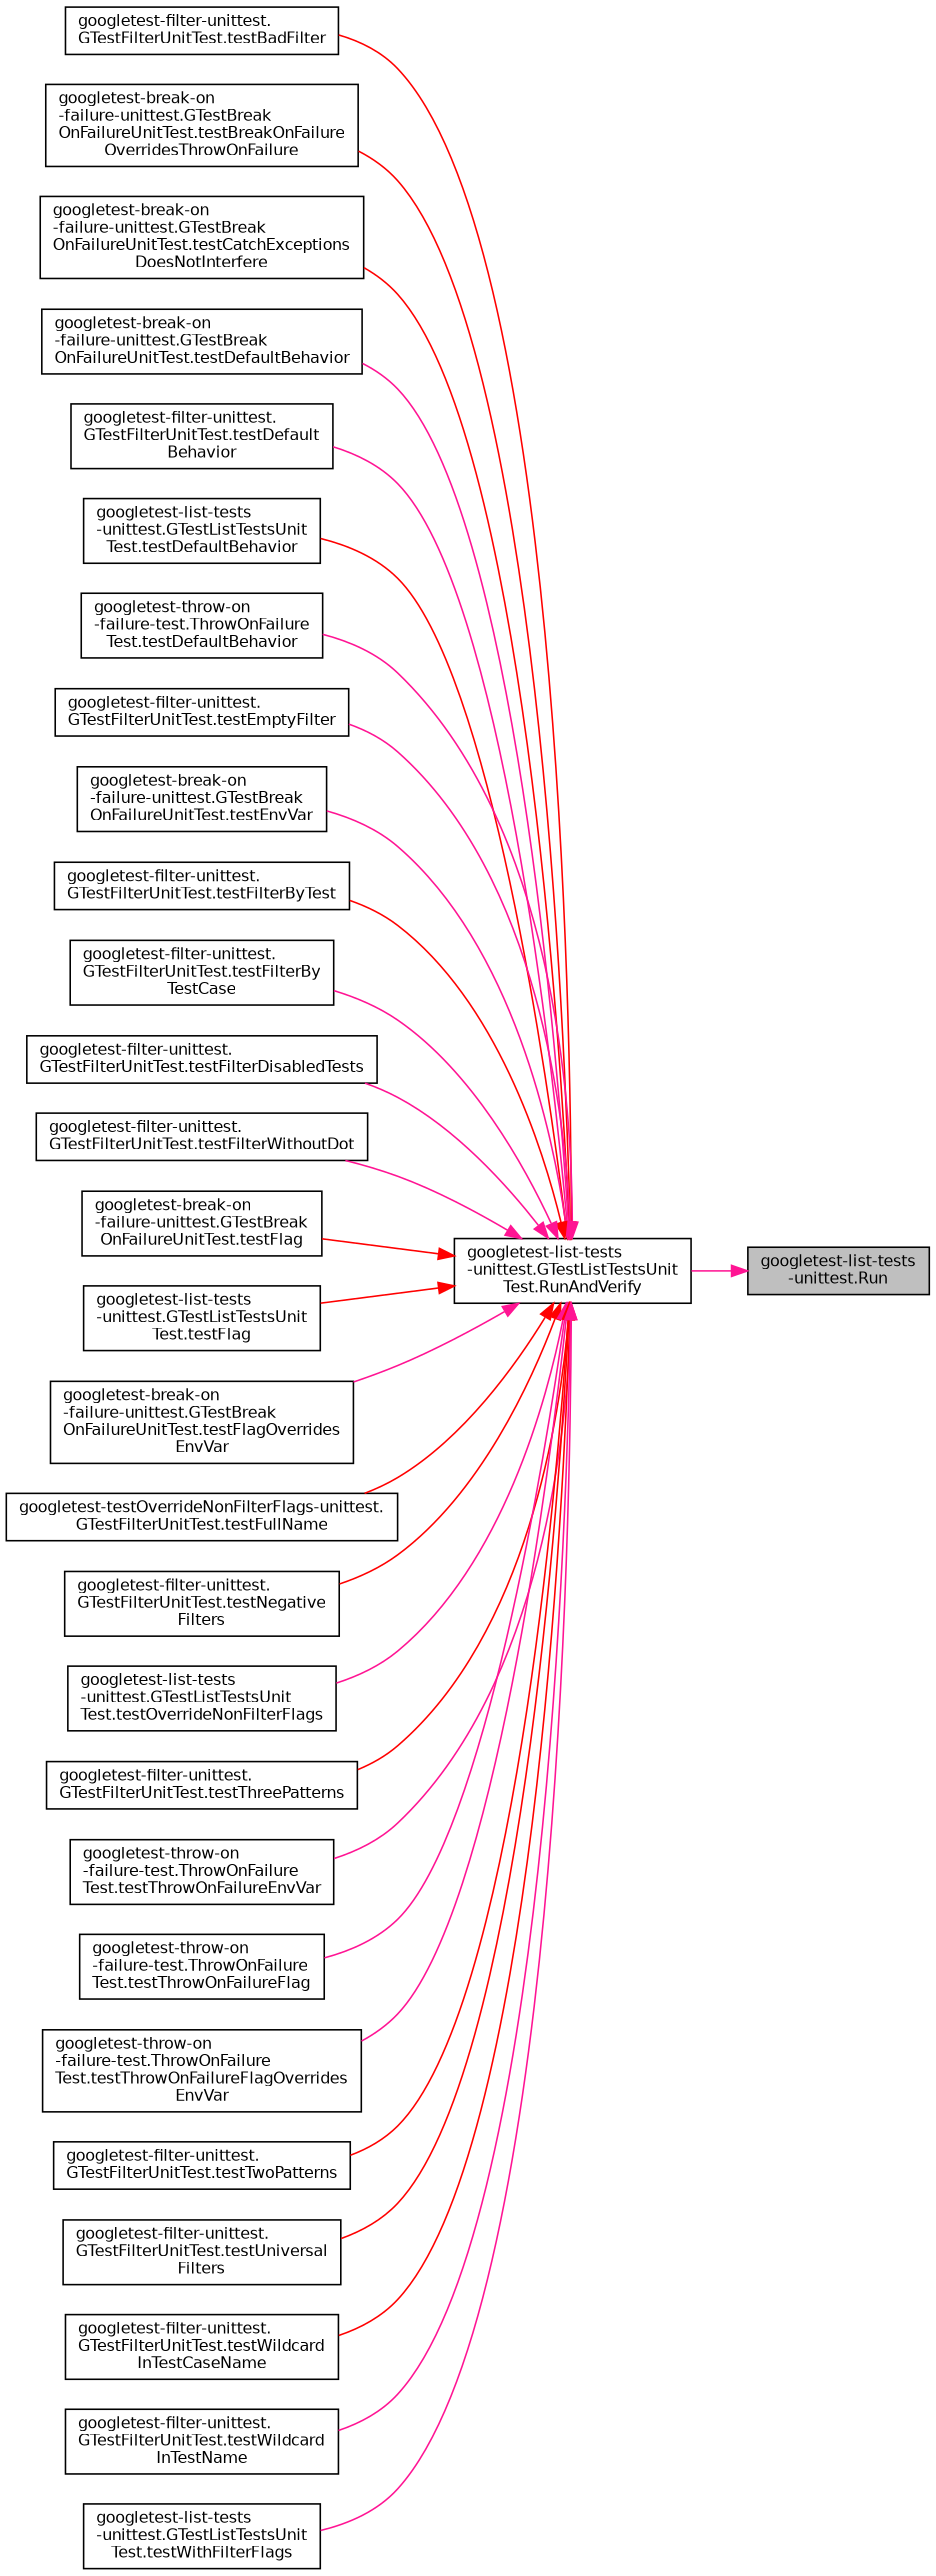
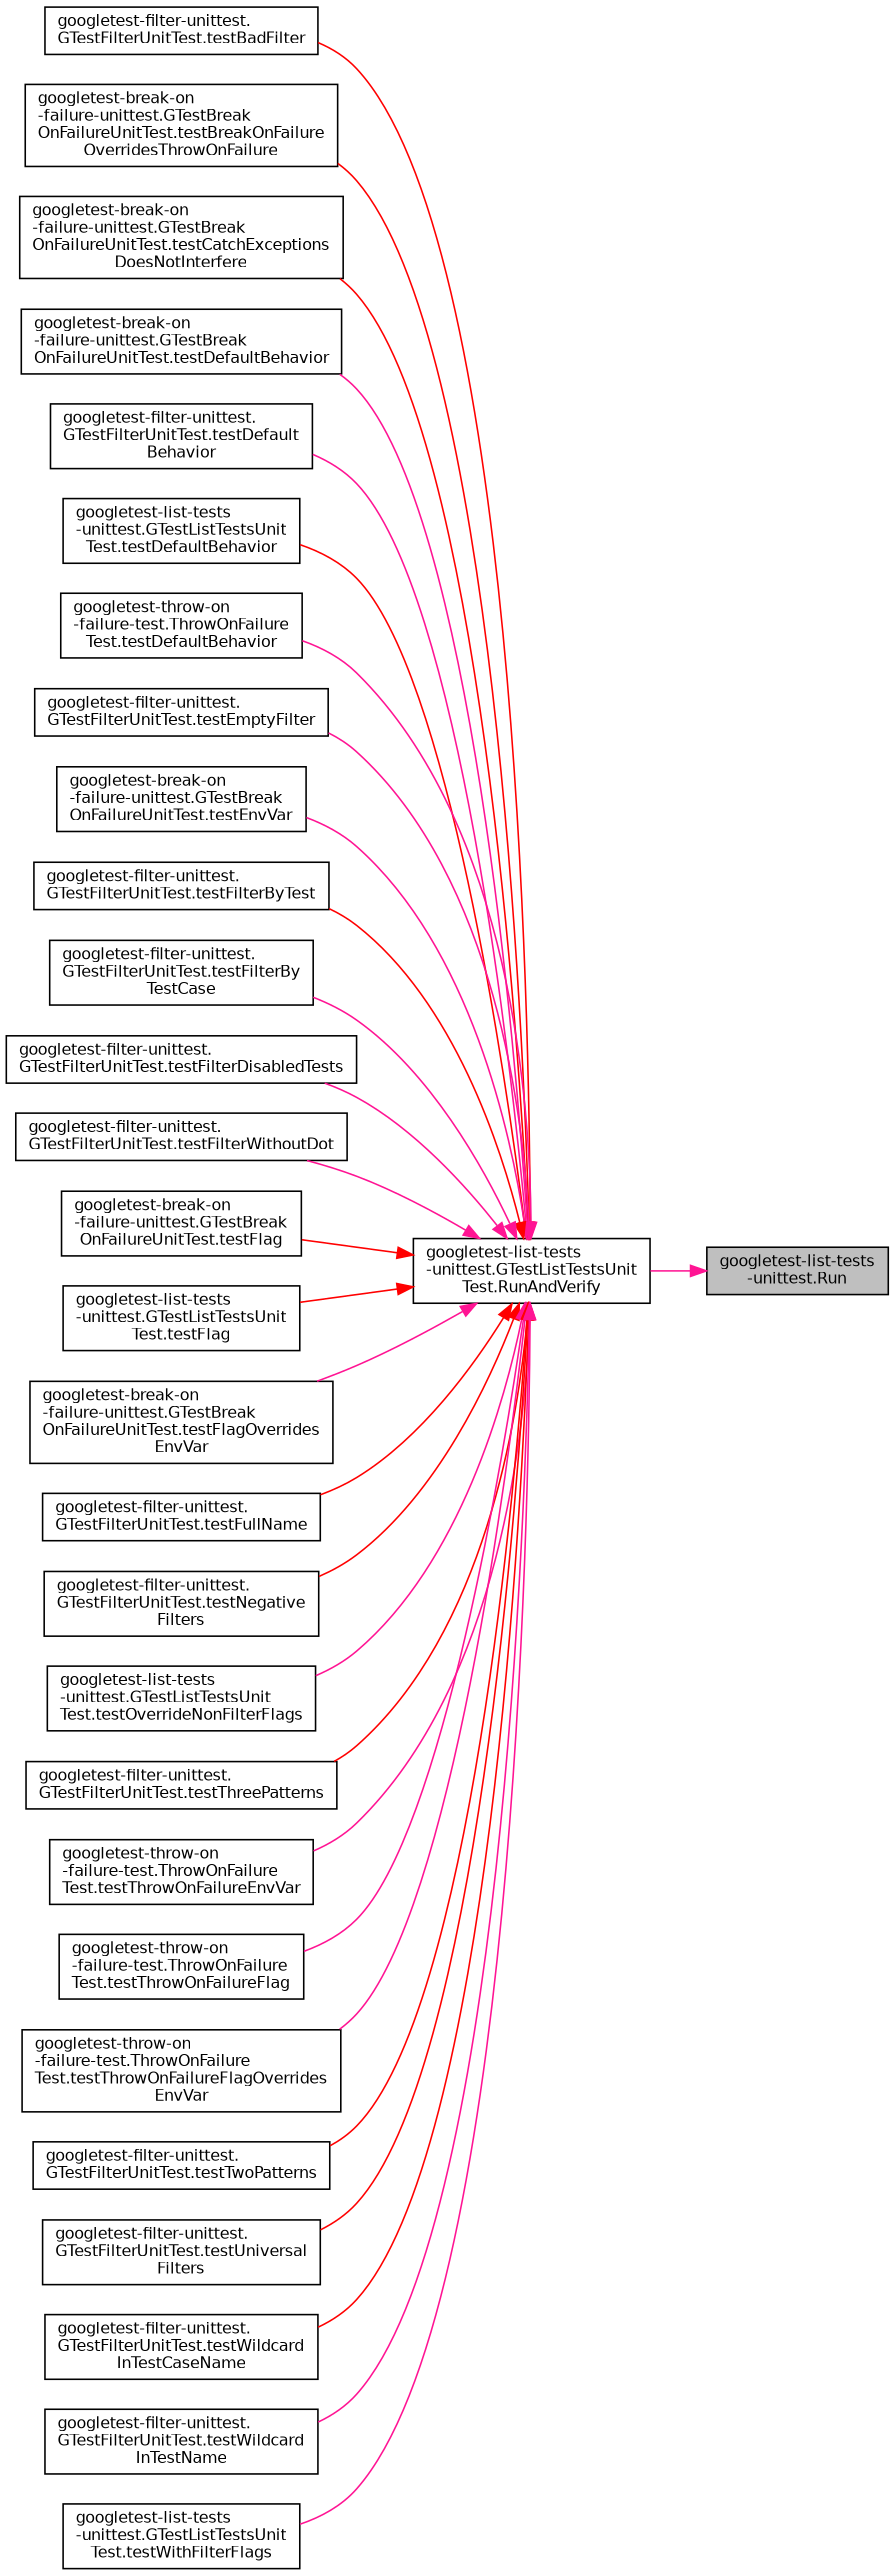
node "googletest-testOverrideNonFilterFlags-unittest. GTestFilterUnitTest.testFullName": label "googletest-testOverrideNonFilterFlags-unittest. GTestFilterUnitTest.testFullName" -> "googletest-filter-unittest. GTestFilterUnitTest.testFullName"
